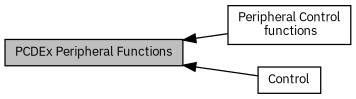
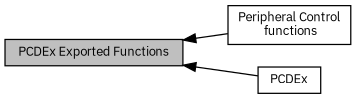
node "PCDEx Peripheral Functions": label "PCDEx Peripheral Functions" -> "PCDEx Exported Functions"
node "Control": label "Control" -> "PCDEx"
